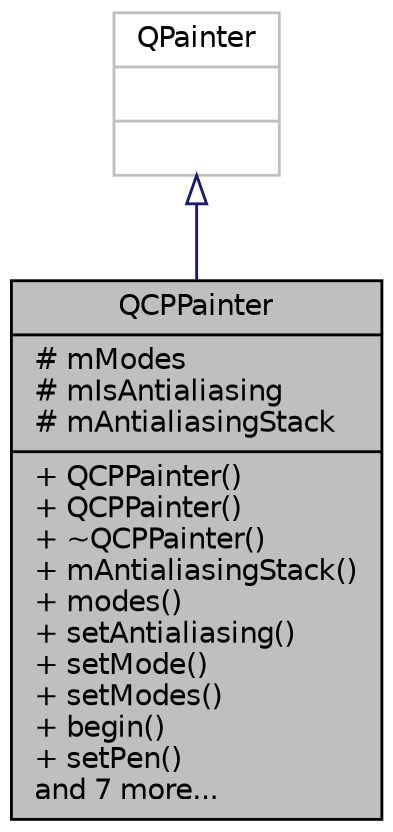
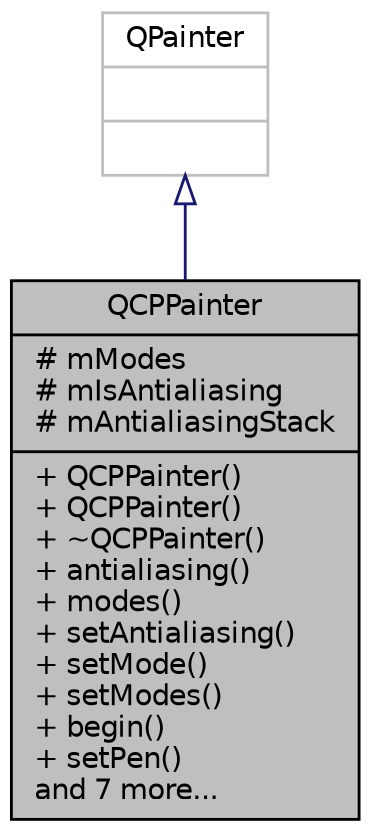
node "QCPPainter": text "+ mAntialiasingStack()" -> "+ antialiasing()"
